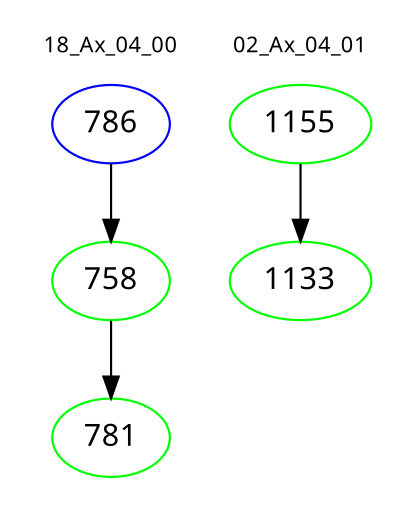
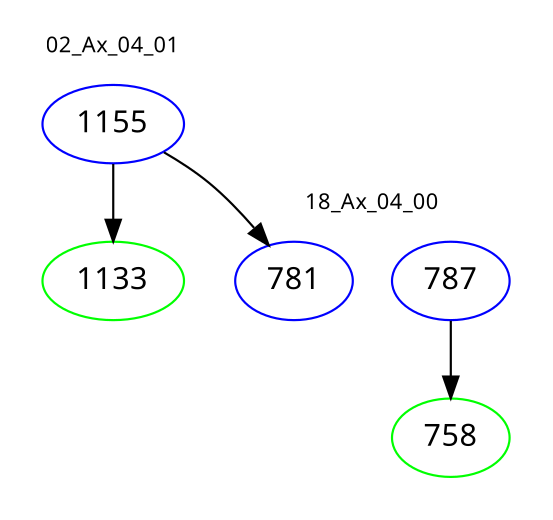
node "786": label "786" -> "787"
node "1155": color green -> blue
edge "758" -> "781": now "1155" -> "781"
node "781": color green -> blue
